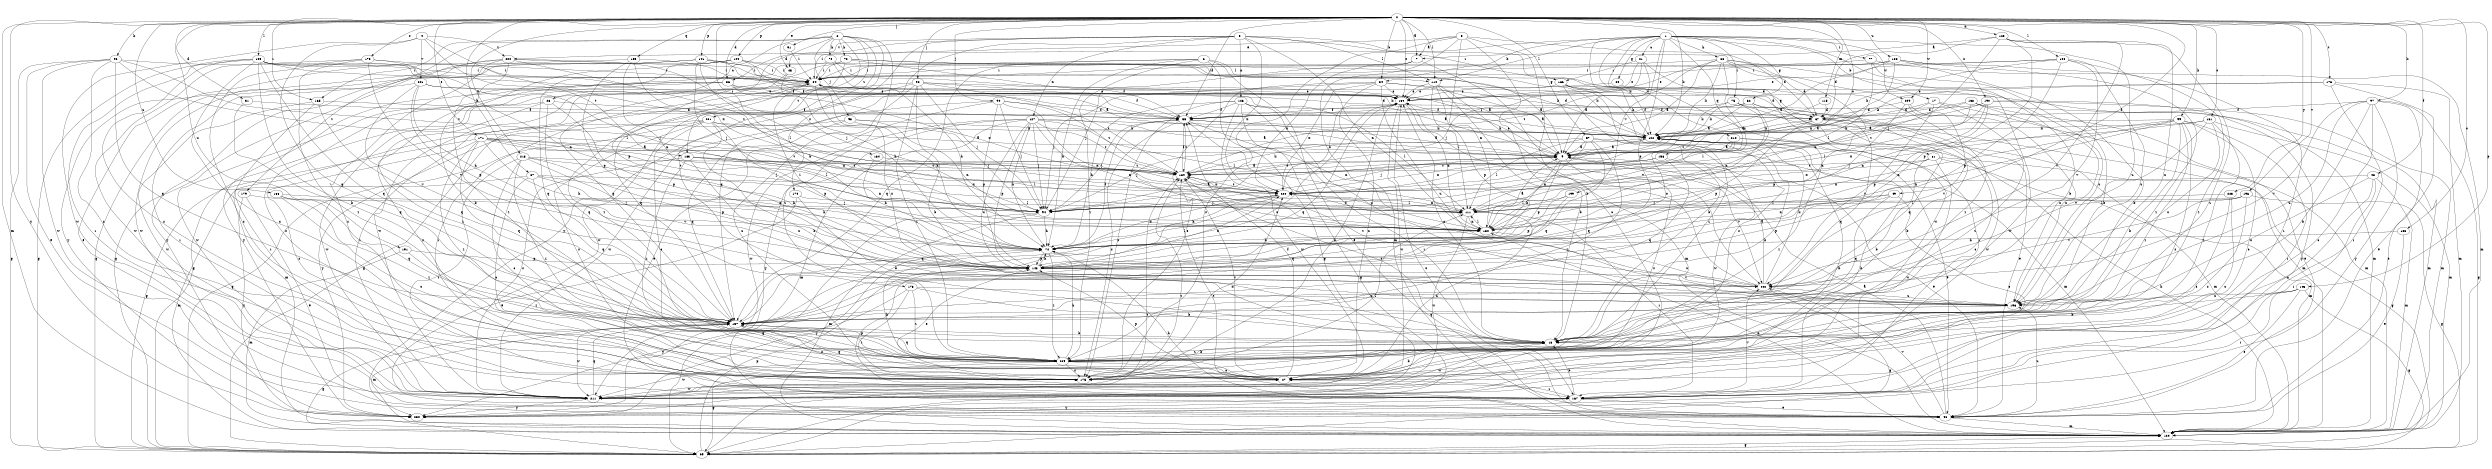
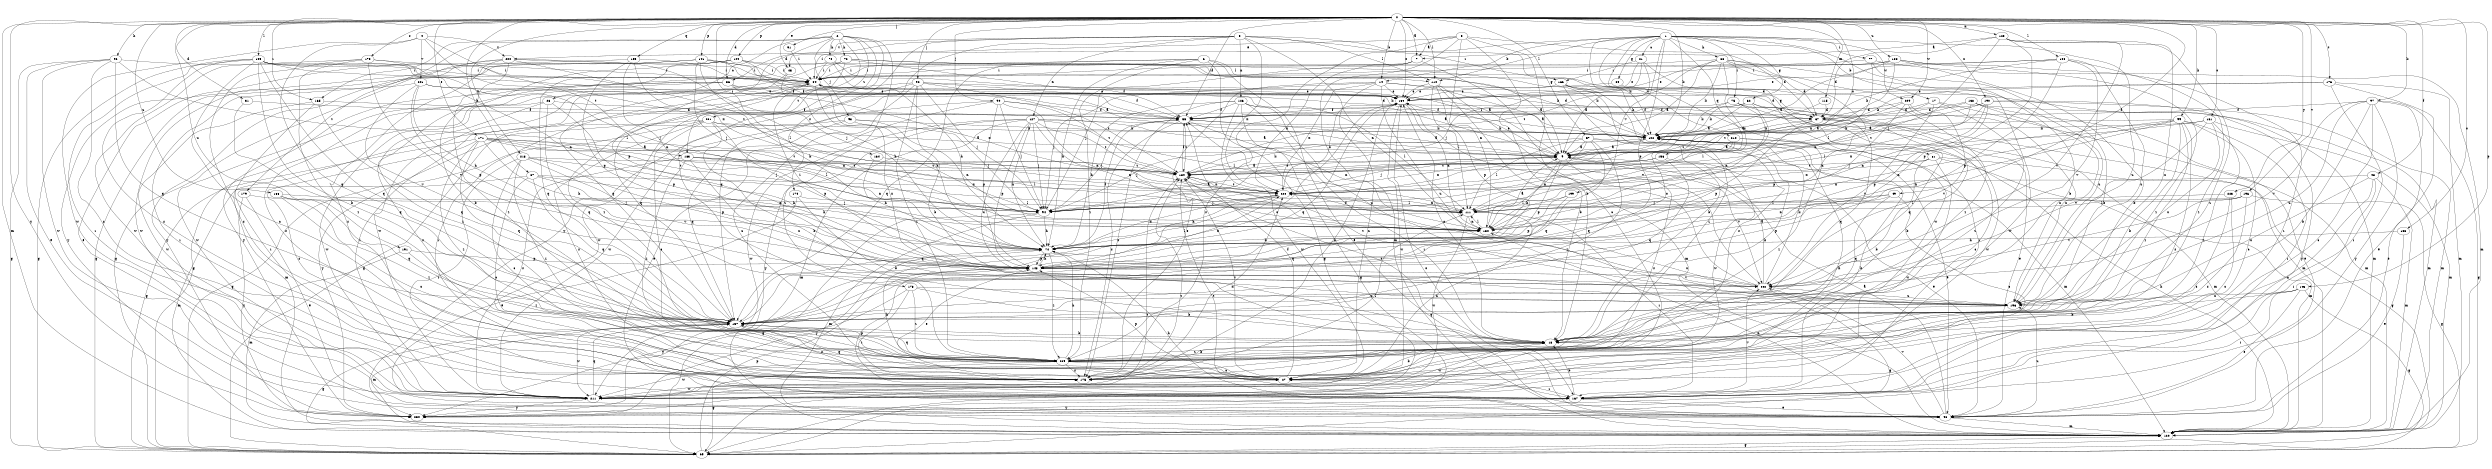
node "34": label "34" -> "14"
edge "96" -> "184": now "209" -> "184"
